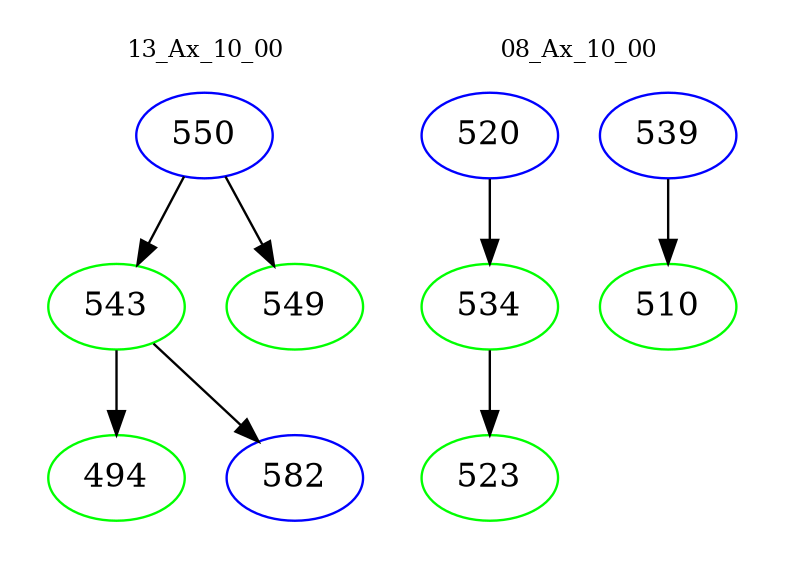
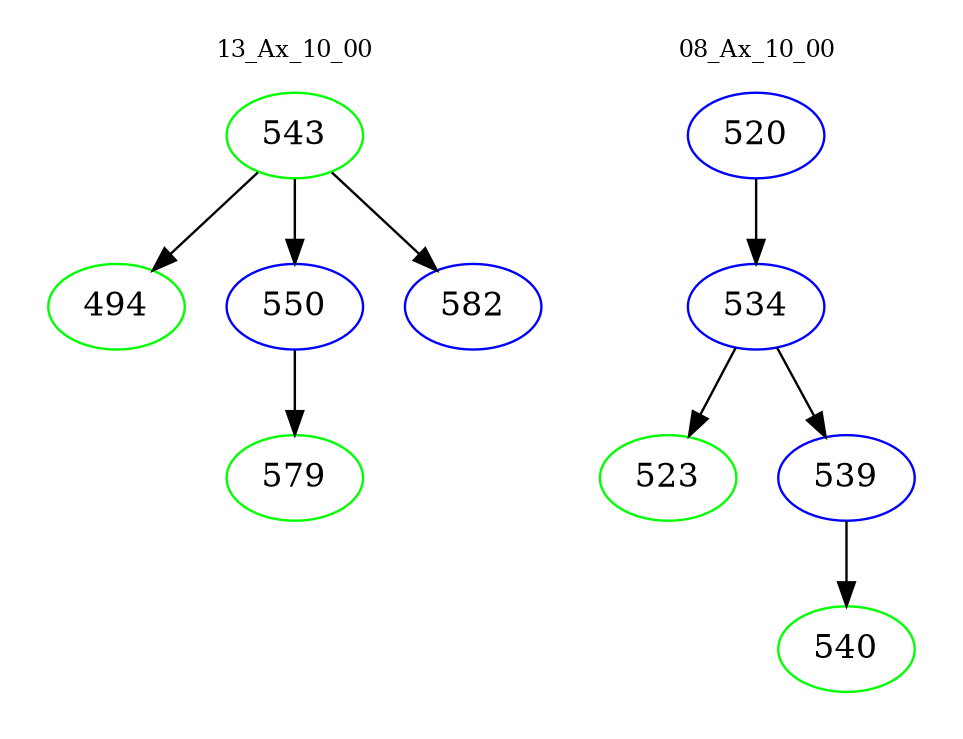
edge "550" -> "543": reversed
node "549": label "549" -> "579"
node "534": color green -> blue
node "510": label "510" -> "540"
edge "534" -> "539": added
